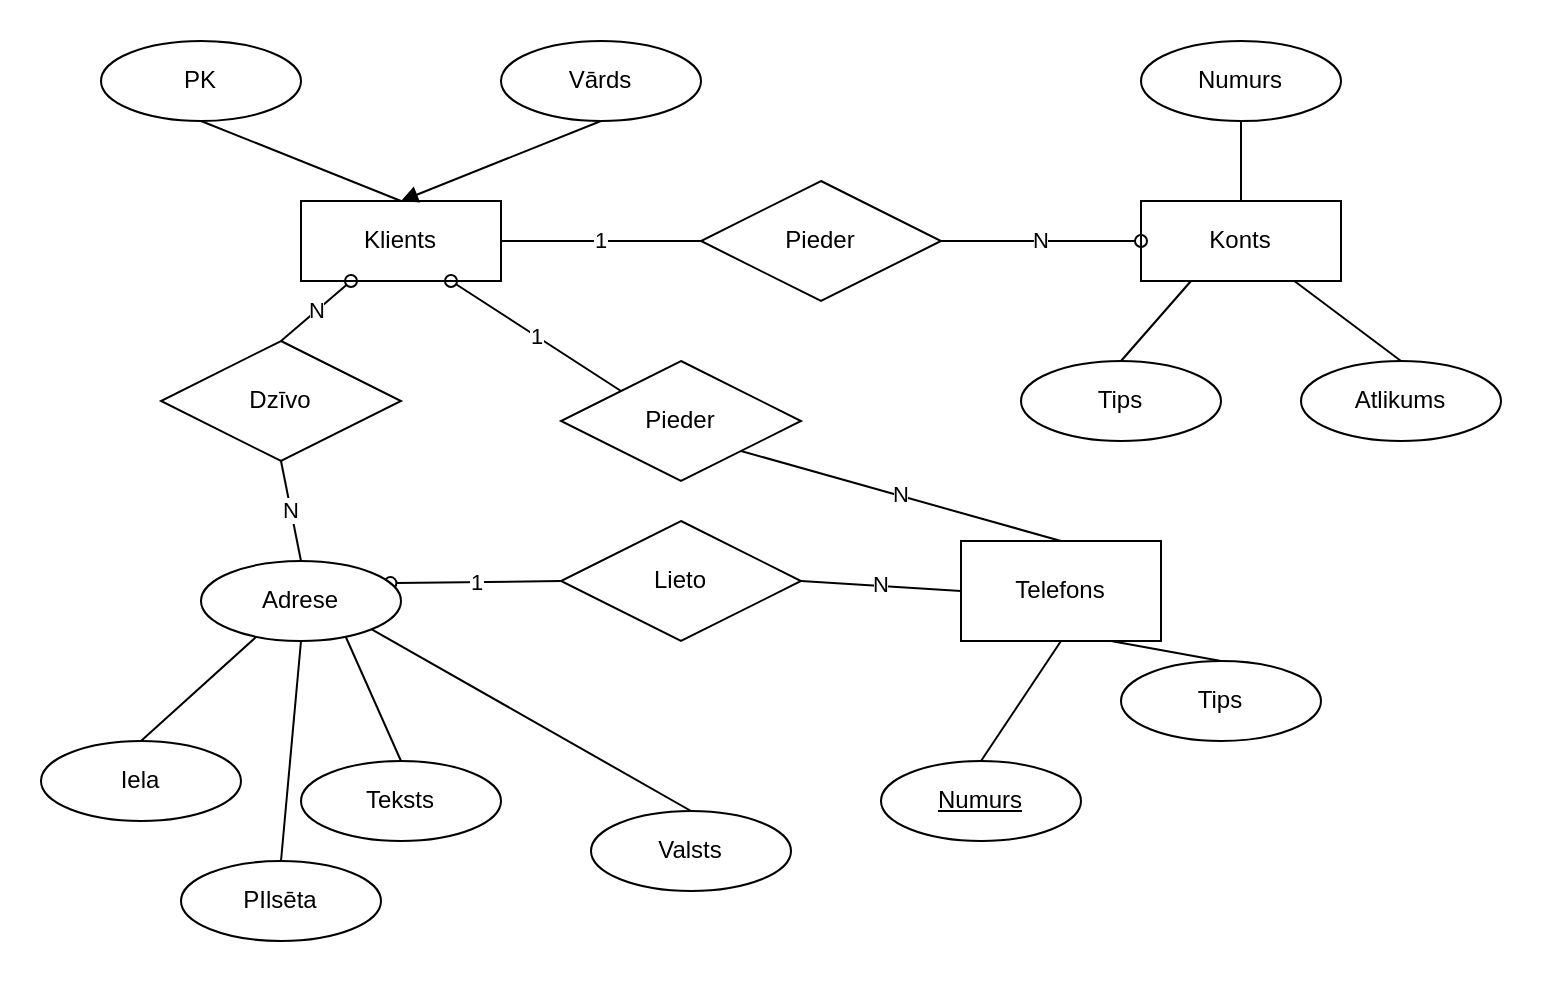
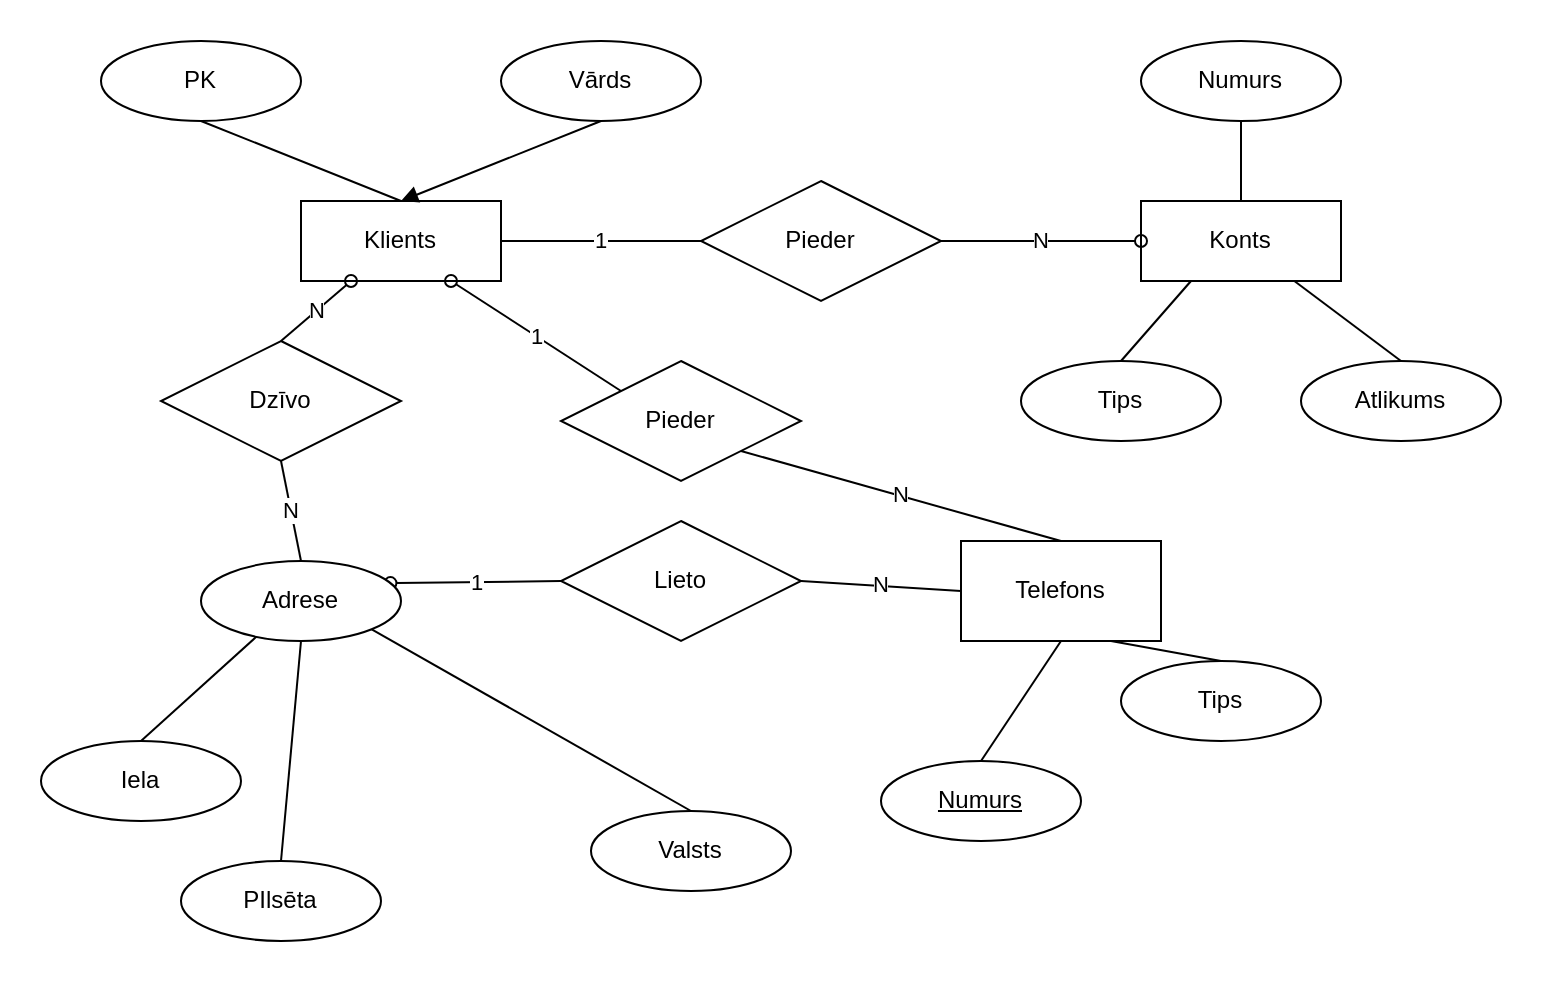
edge "Adrese" -- "Teksts": removed
node "Teksts": removed
